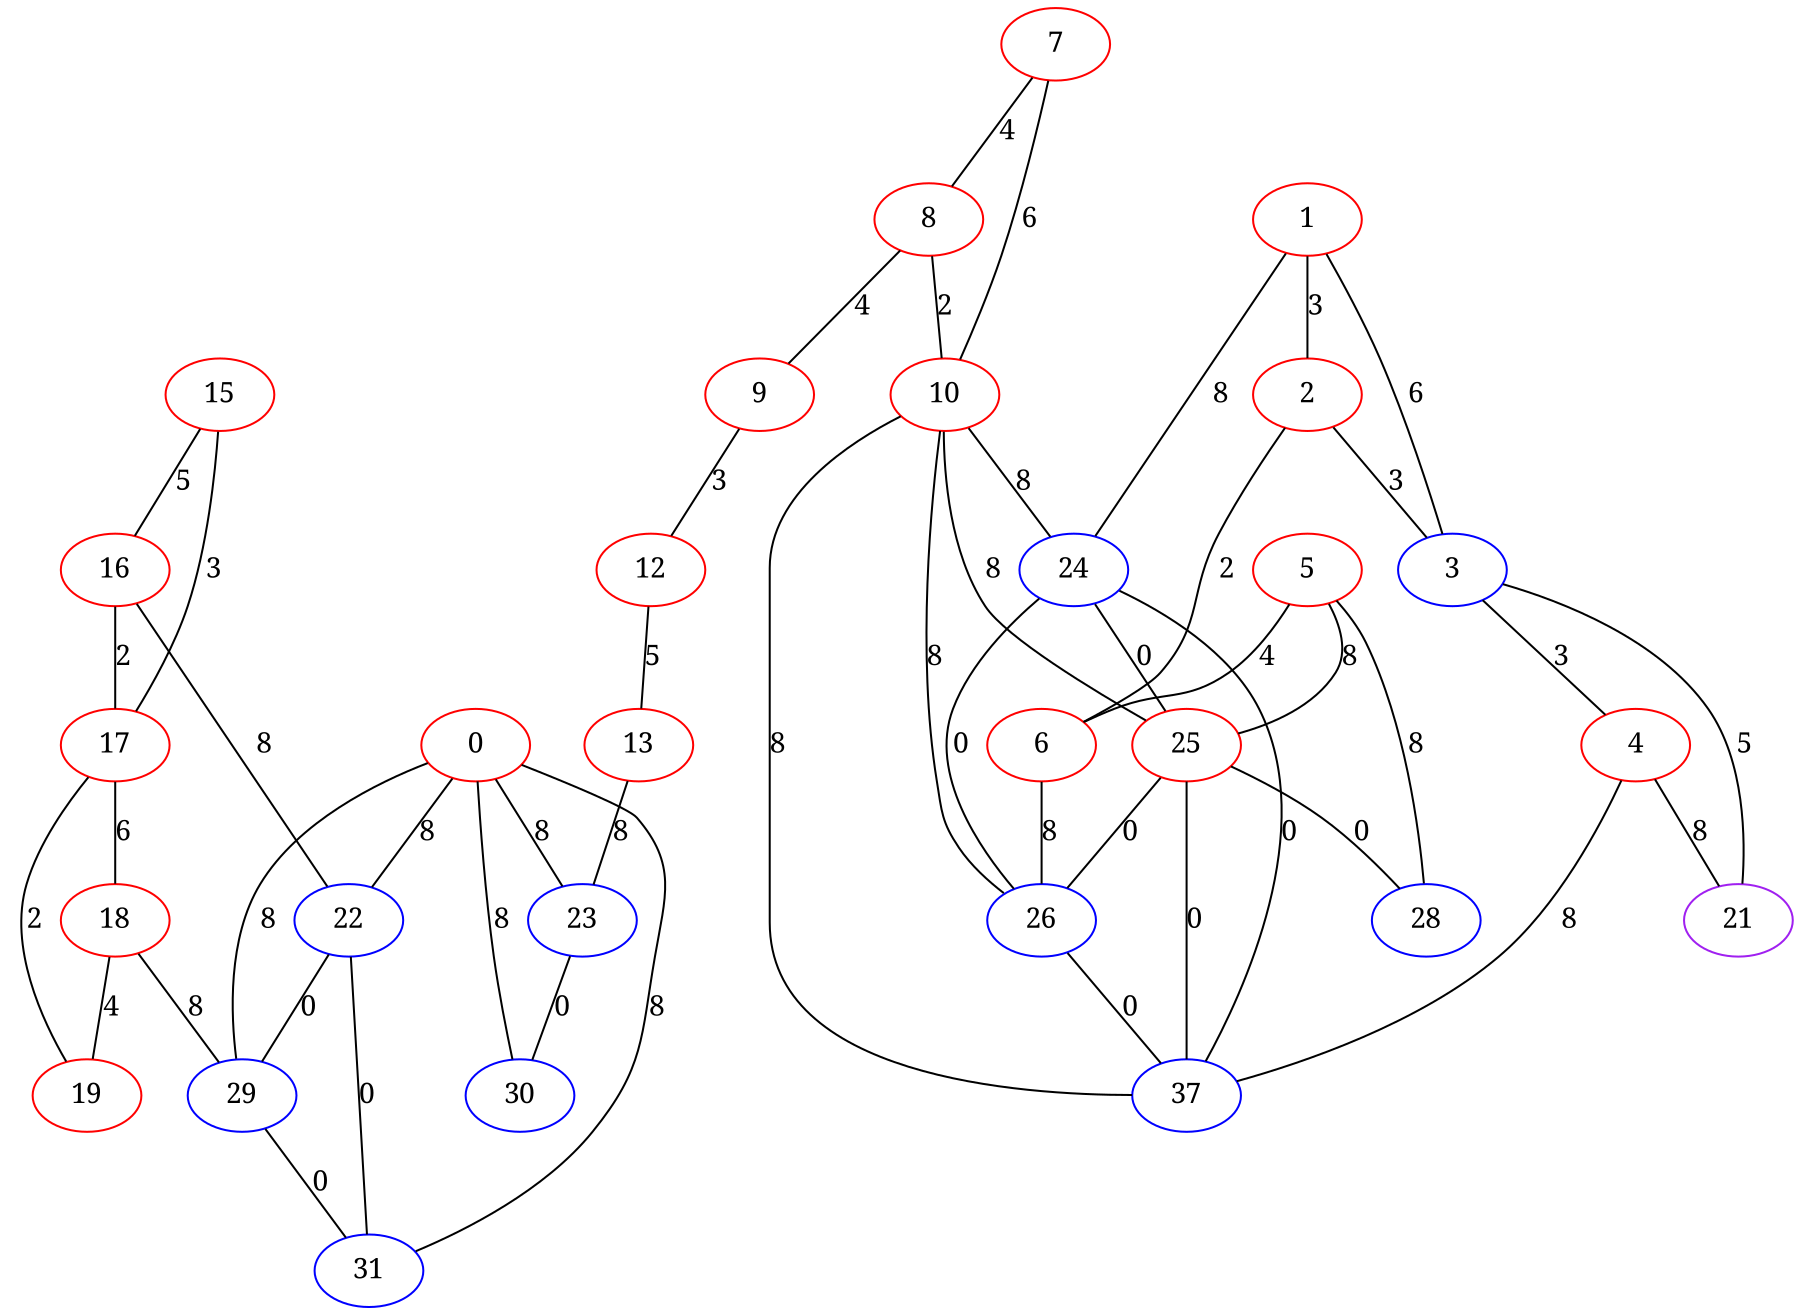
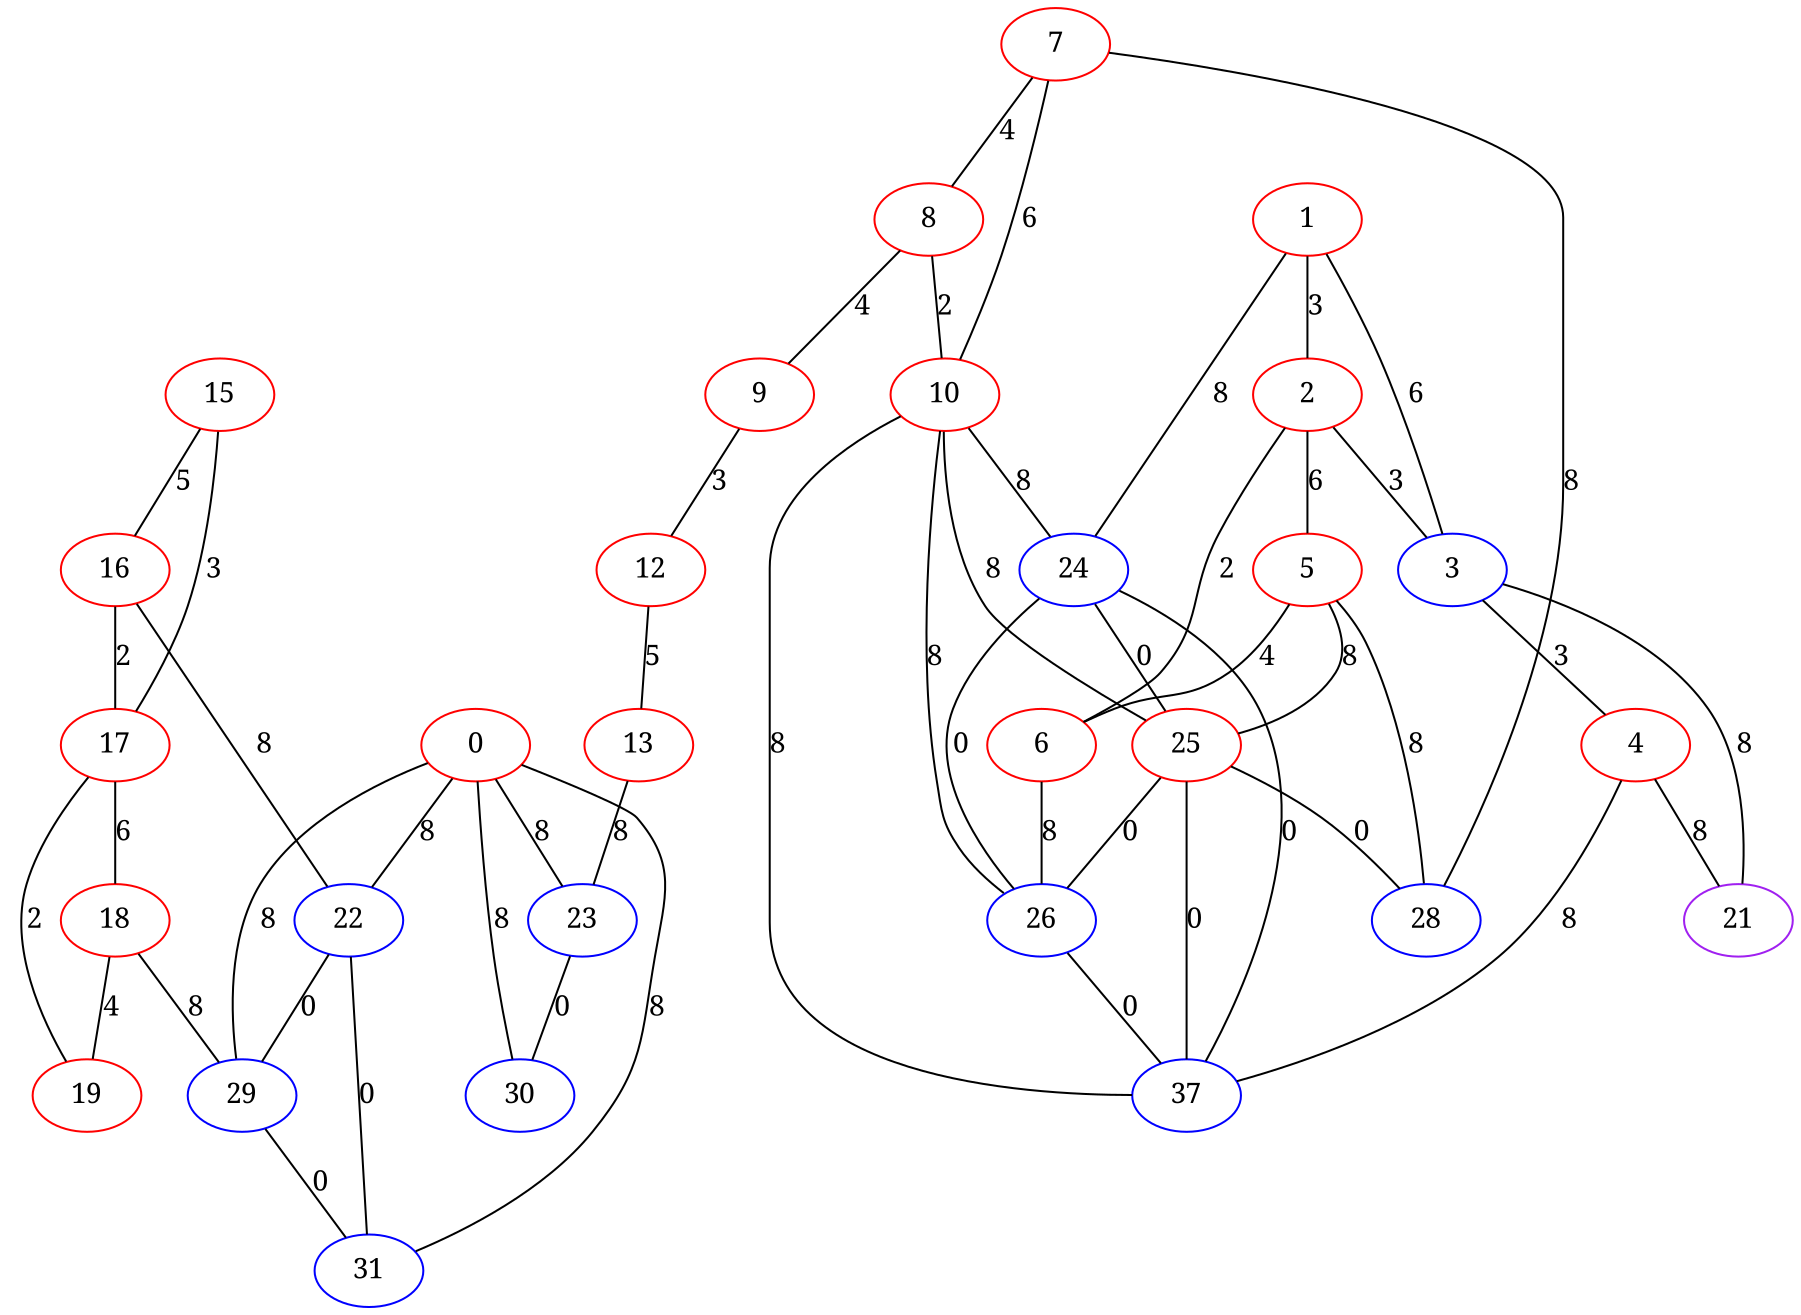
edge "7" -- "28": added, label "8"
edge "2" -- "5": added, label "6"
edge "3" -- "21": label "5" -> "8"
